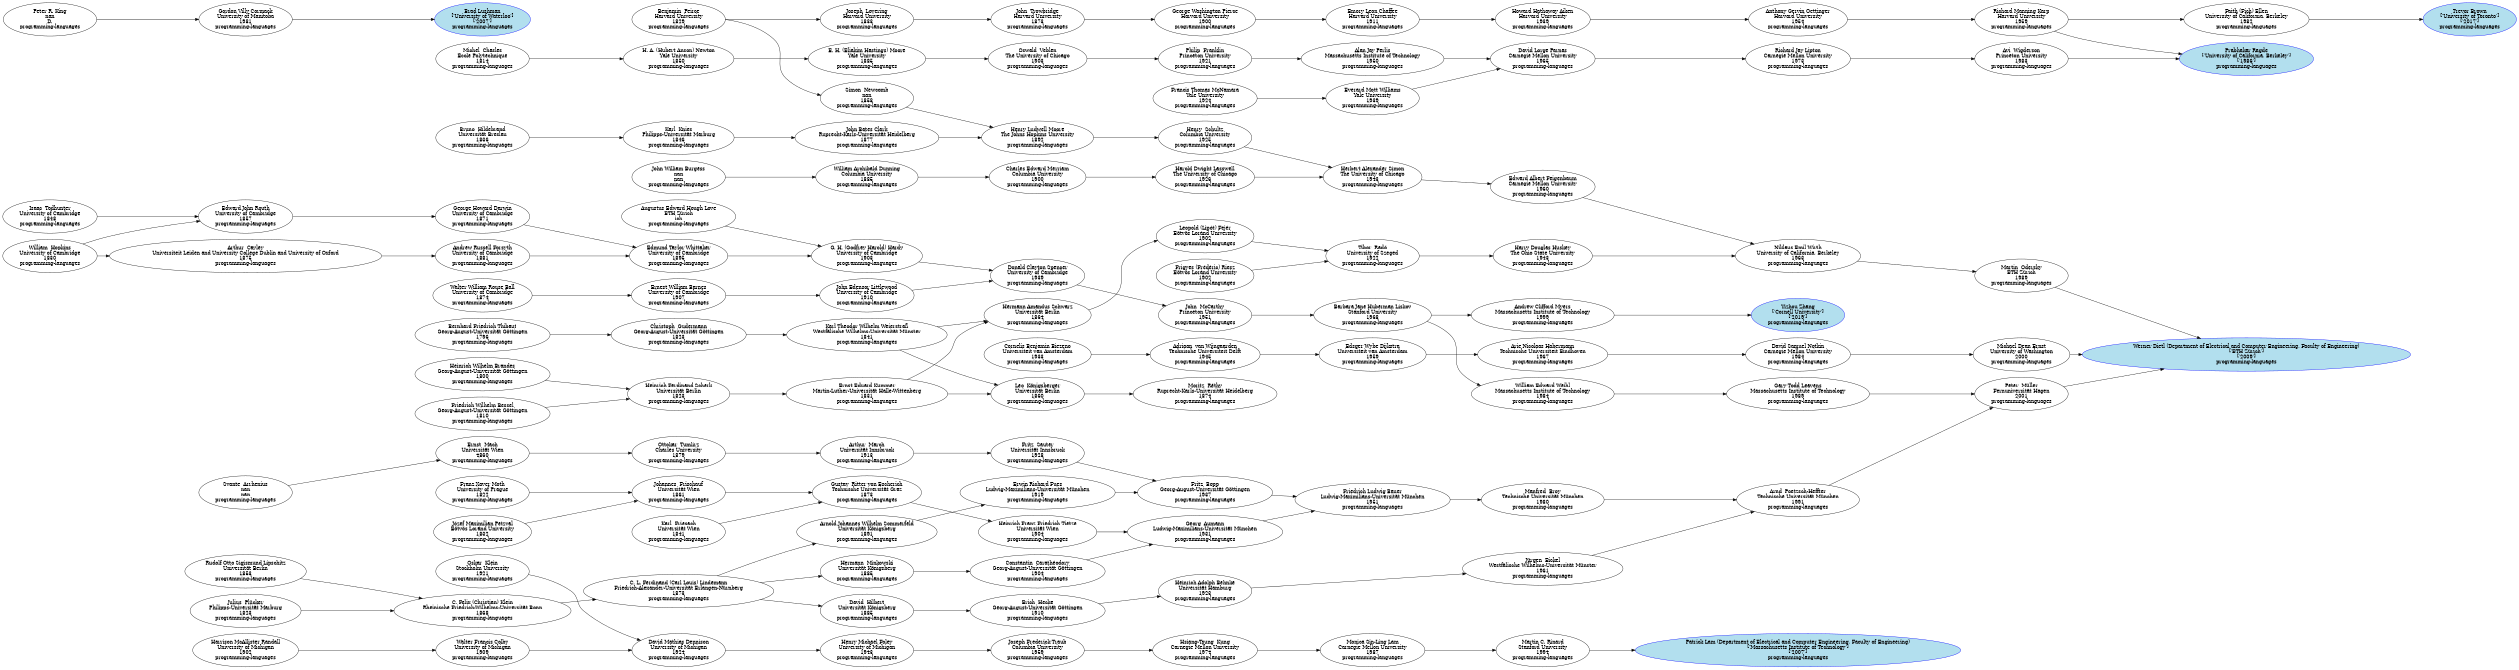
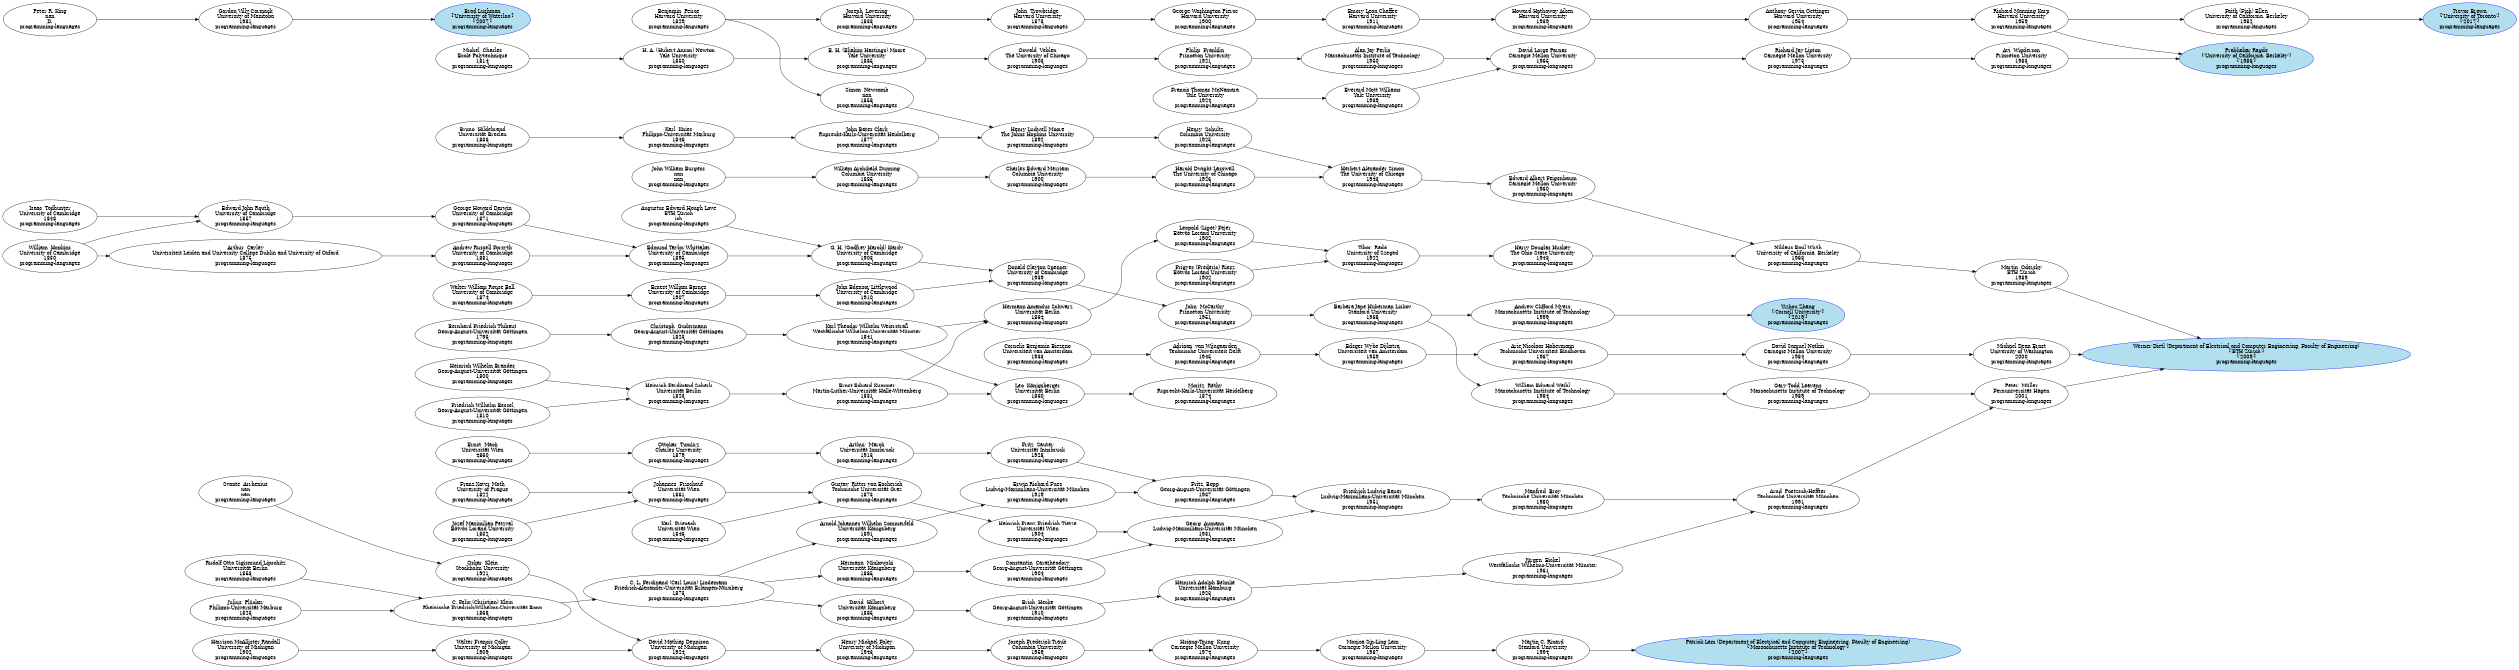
edge "Svante  Arrhenius nan nan programming-languages" -> "Ernst  Mach Universität Wien 4860 programming-languages": now "Svante  Arrhenius nan nan programming-languages" -> "Oskar  Klein Stockholm University 1921 programming-languages"
node "Karl  Friesach Universität Wien 1841 programming-languages": label "Karl  Friesach Universität Wien 1841 programming-languages" -> "Karl  Friesach Universität Wien 1846 programming-languages"
